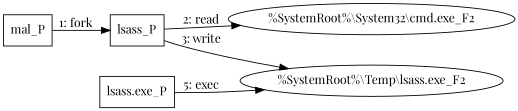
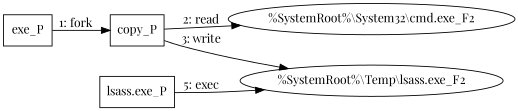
node "mal_P": label "mal_P" -> "exe_P"
node "lsass_P": label "lsass_P" -> "copy_P"
